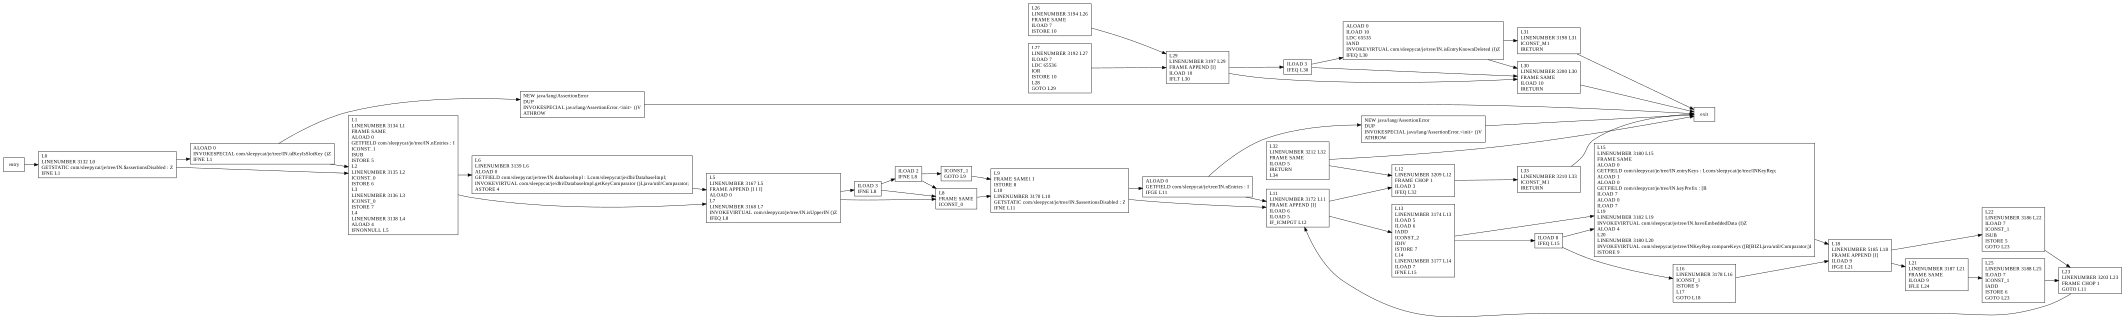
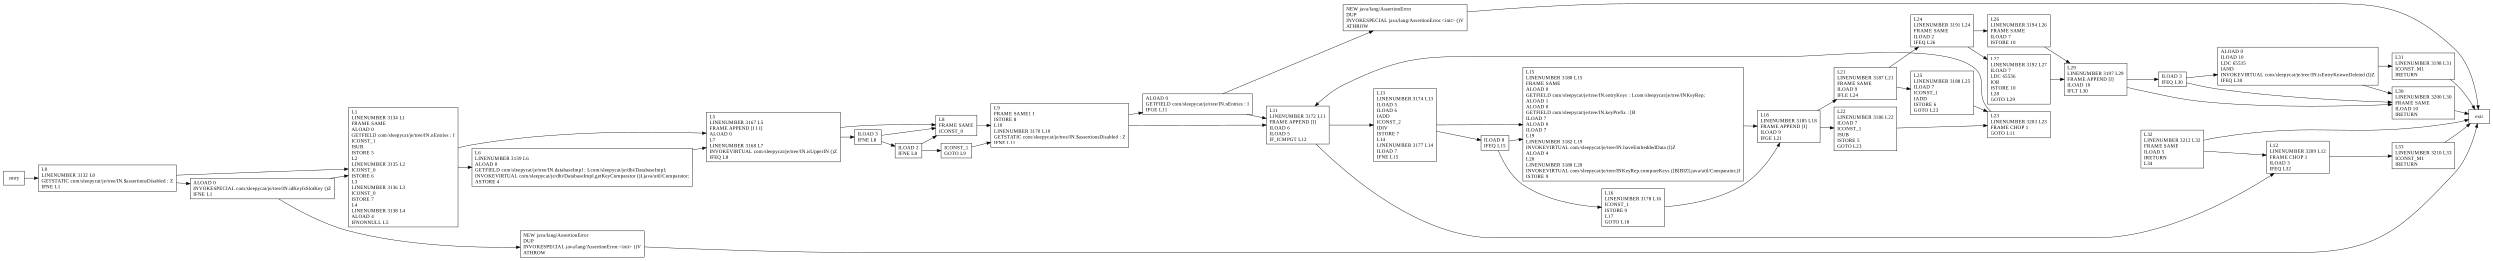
node "L24 LINENUMBER 3191 L24 FRAME SAME ILOAD 2 IFEQ L26": added
